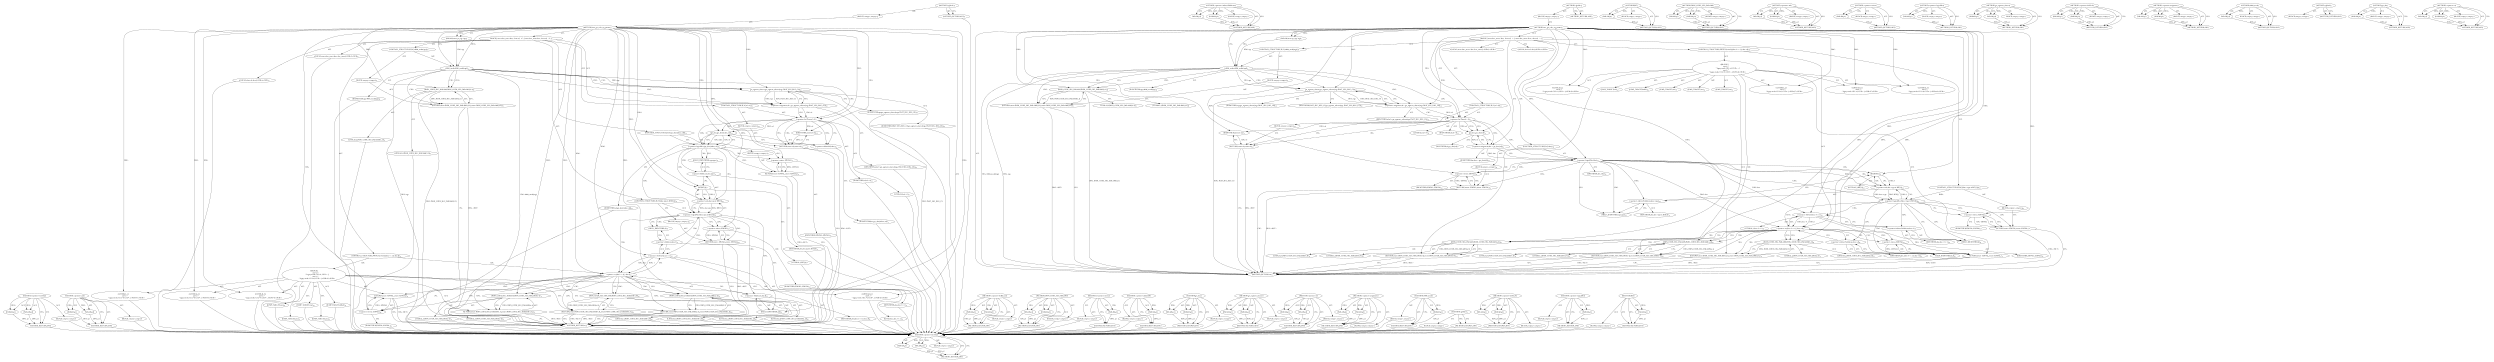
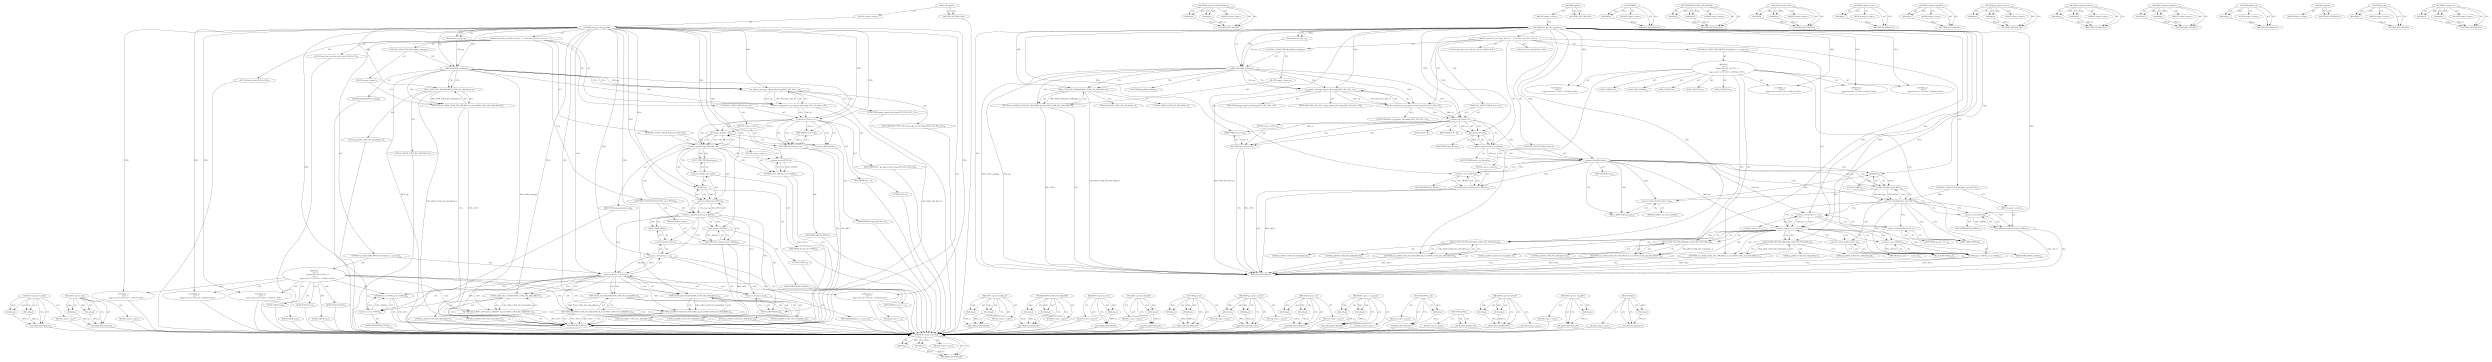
edge "(<operator>.fieldAccess,desc.l)" -> "(<operator>.logicalNot,!(desc.type & BIT(3)))": reversed
